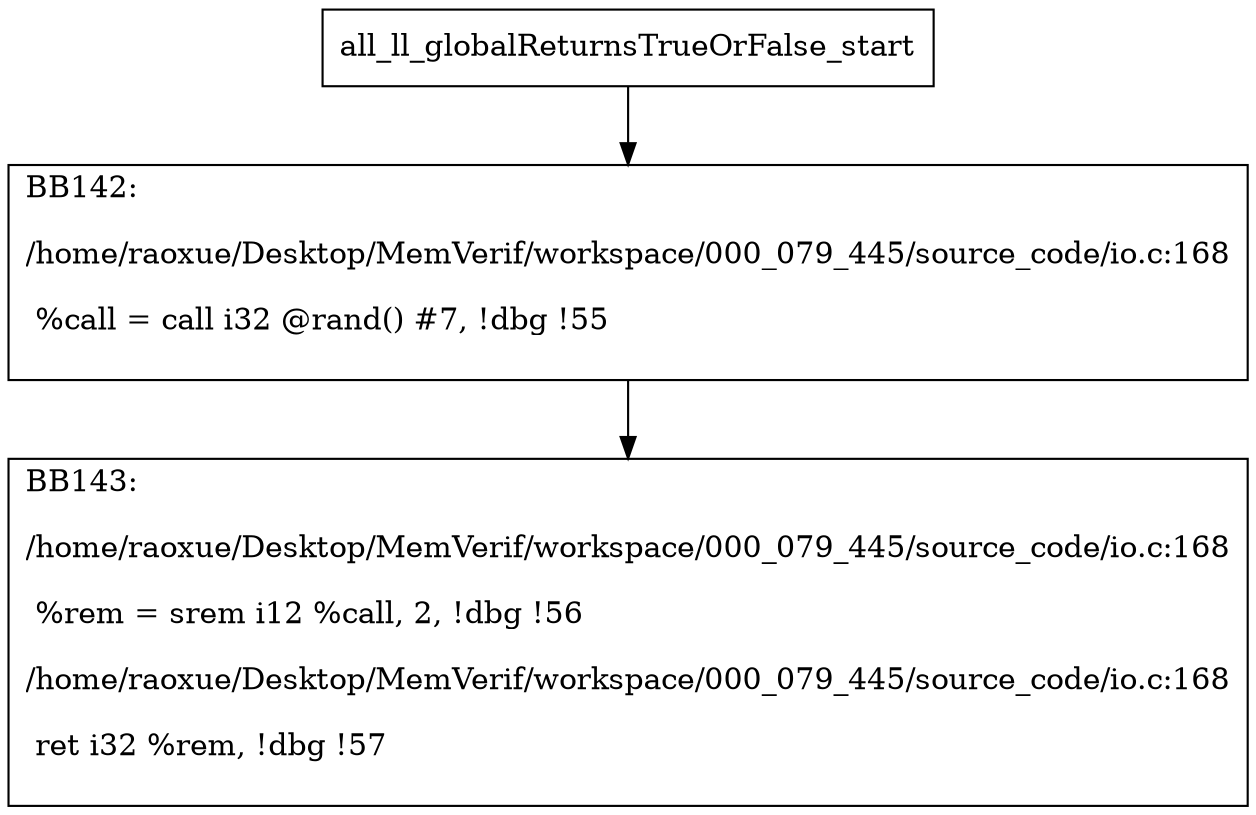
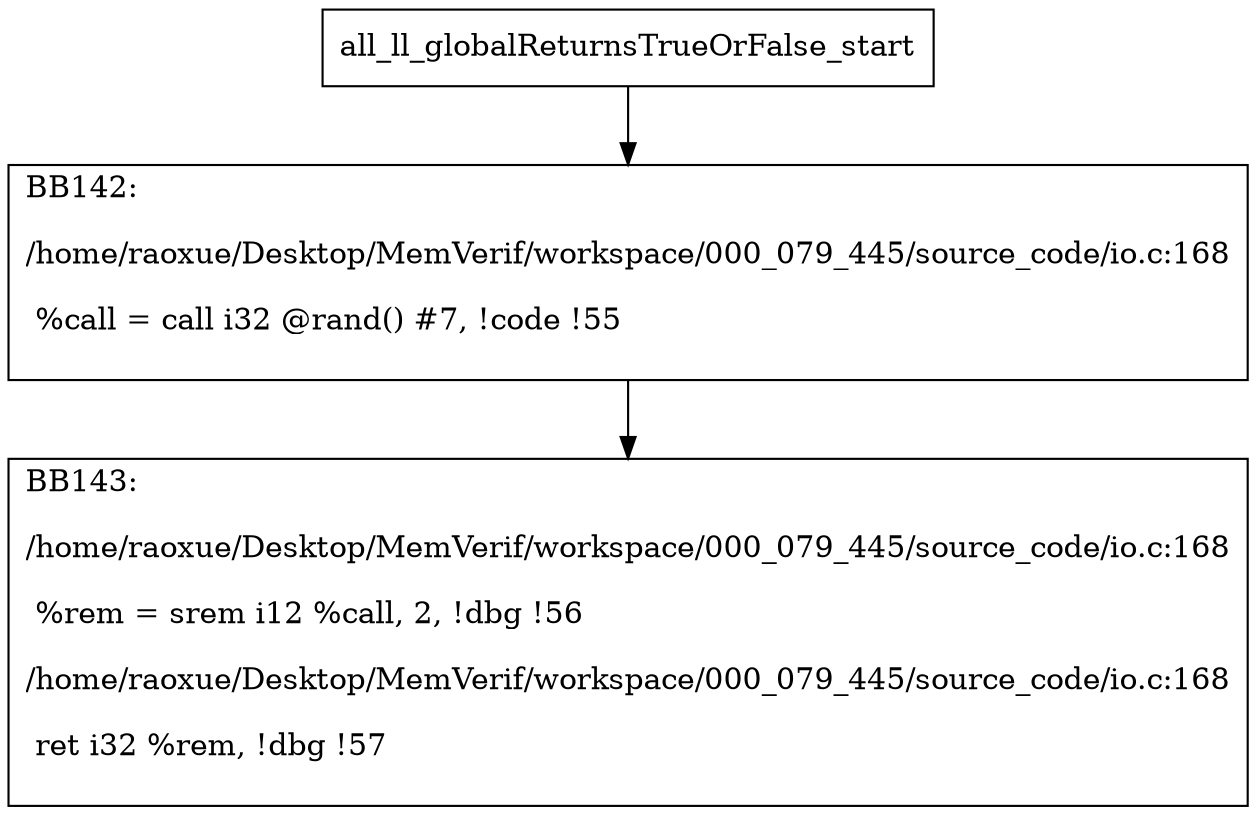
node "BB142:": text "%call = call i32 @rand() #7, !dbg !55" -> "%call = call i32 @rand() #7, !code !55"
